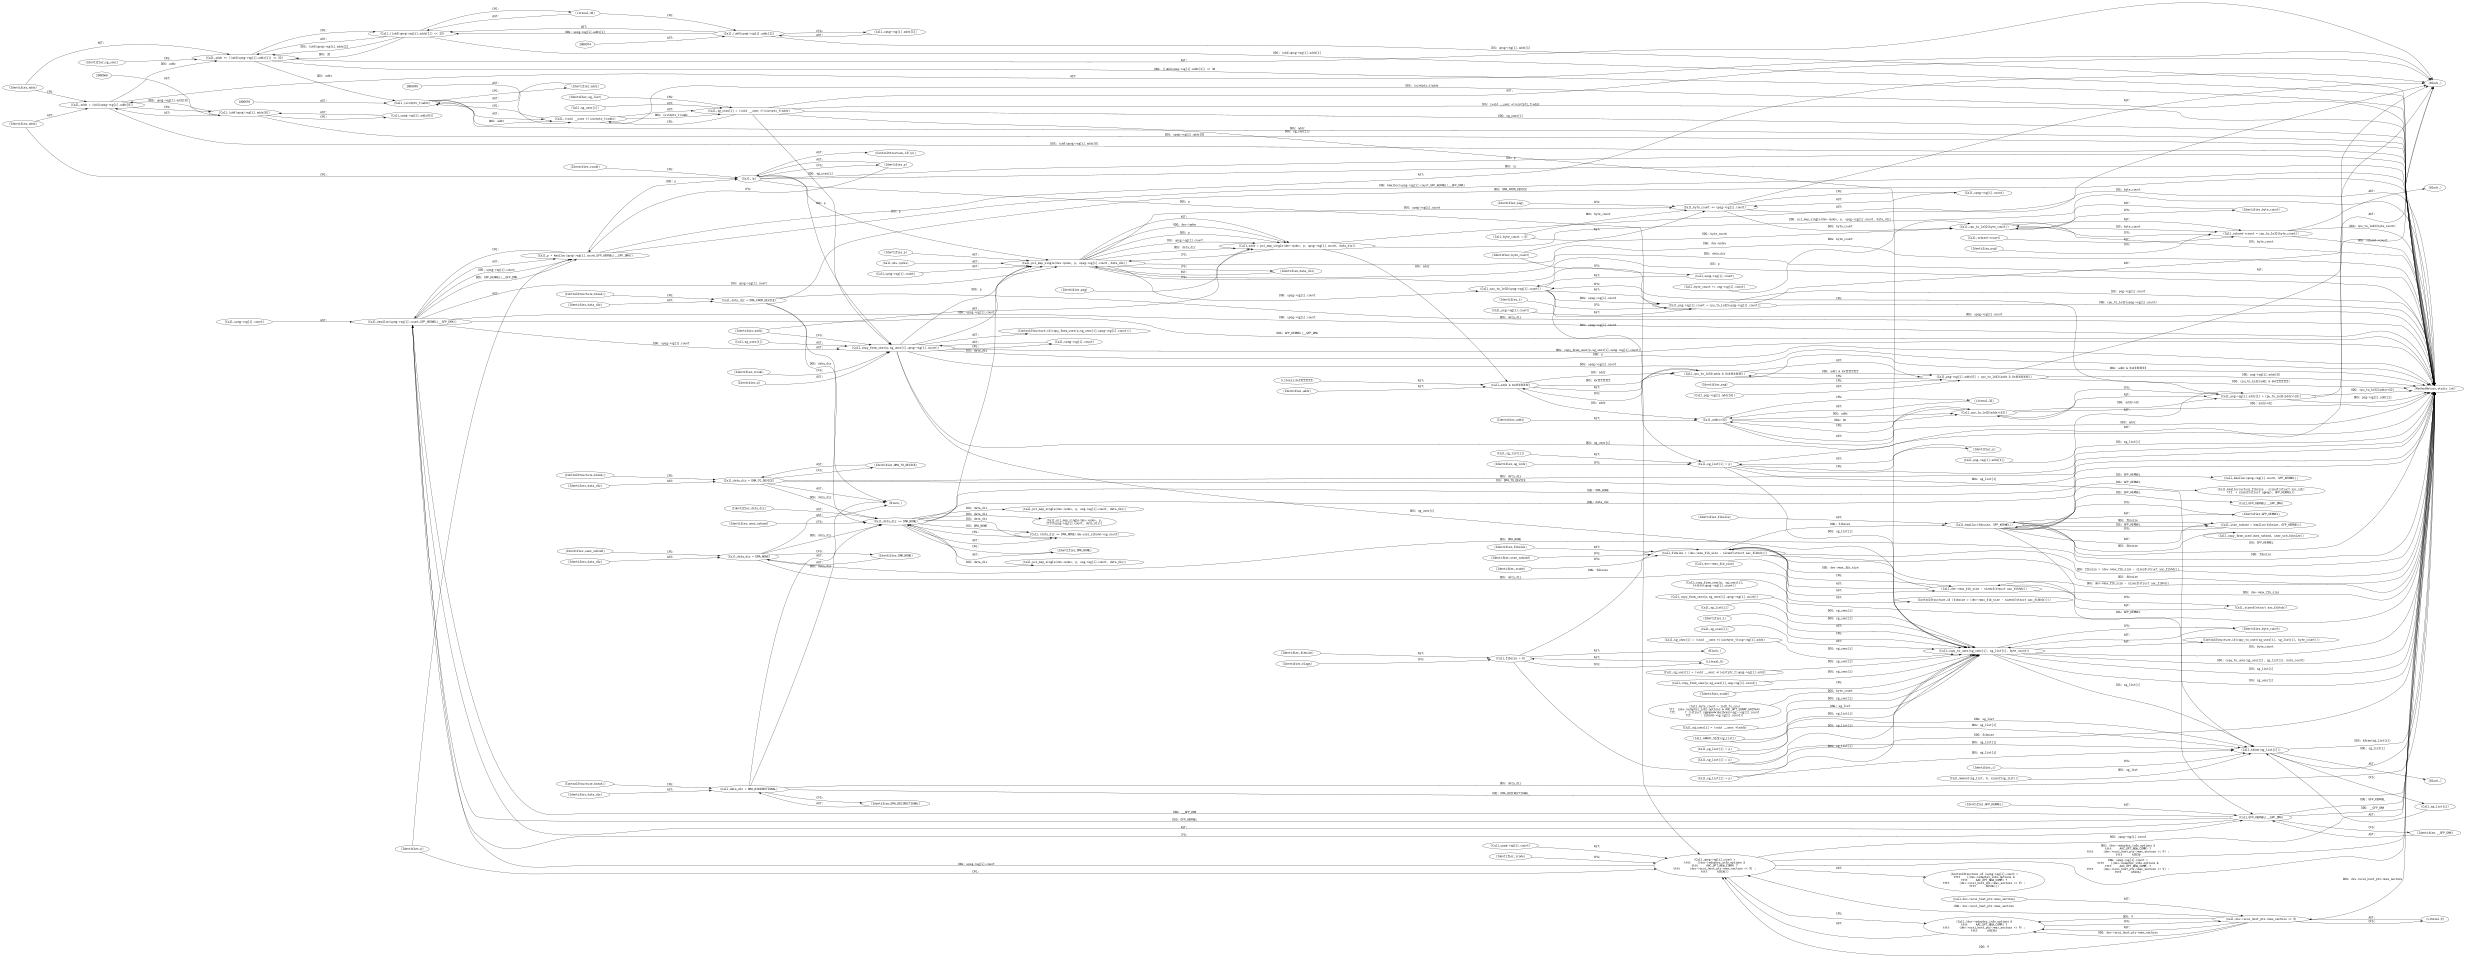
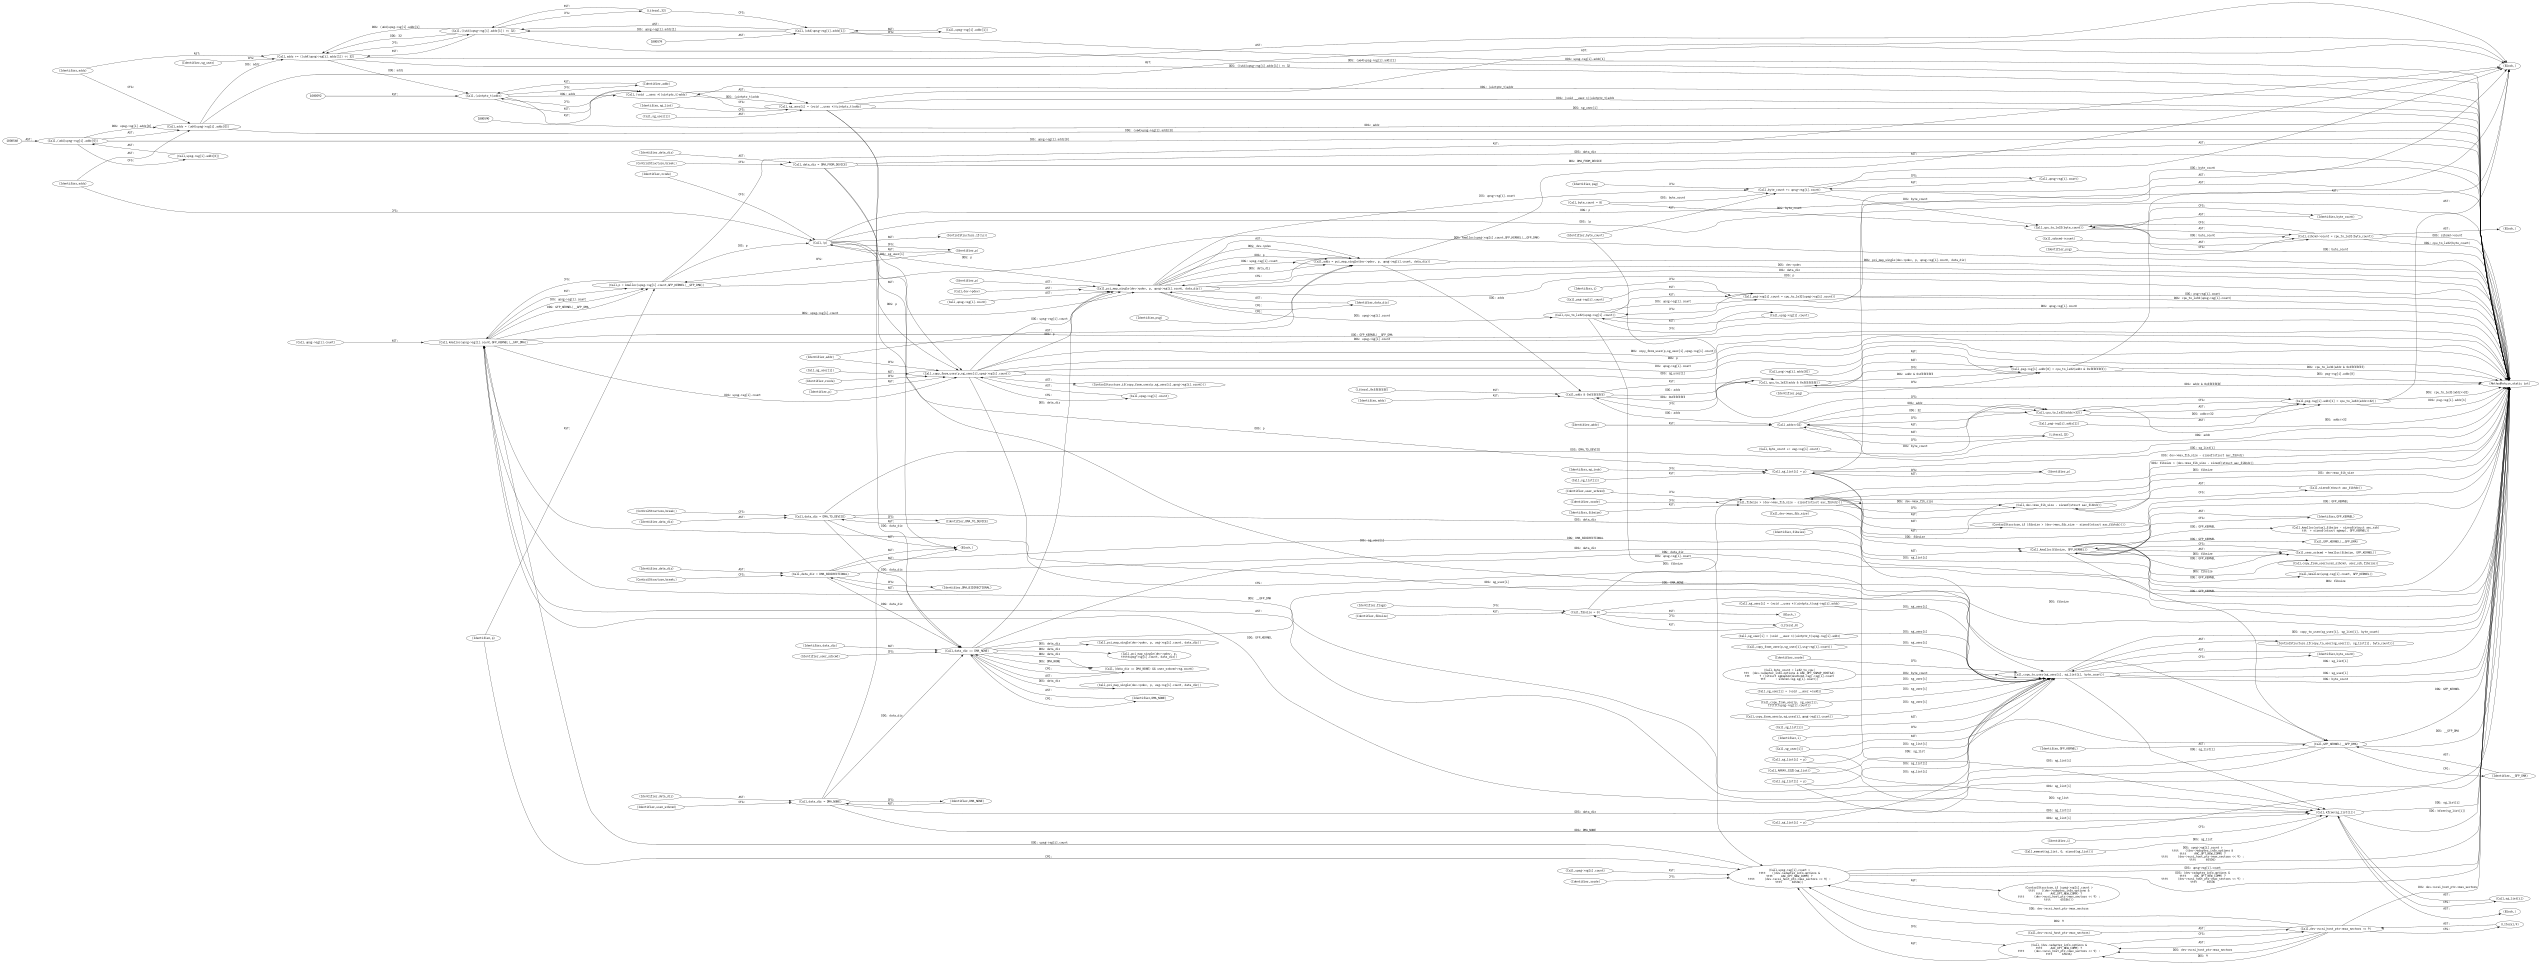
edge "(Call,addr = (u64)upsg->sg[i].addr[0])" -> "(Call,(u64)upsg->sg[i].addr[0])": removed, label "CFG:"
edge "(Call,byte_count += usg->sg[i].count)" -> "(Call,cpu_to_le32(byte_count))": now "(Call,byte_count += usg->sg[i].count)" -> "(Call,cpu_to_le32(addr>>32))"
